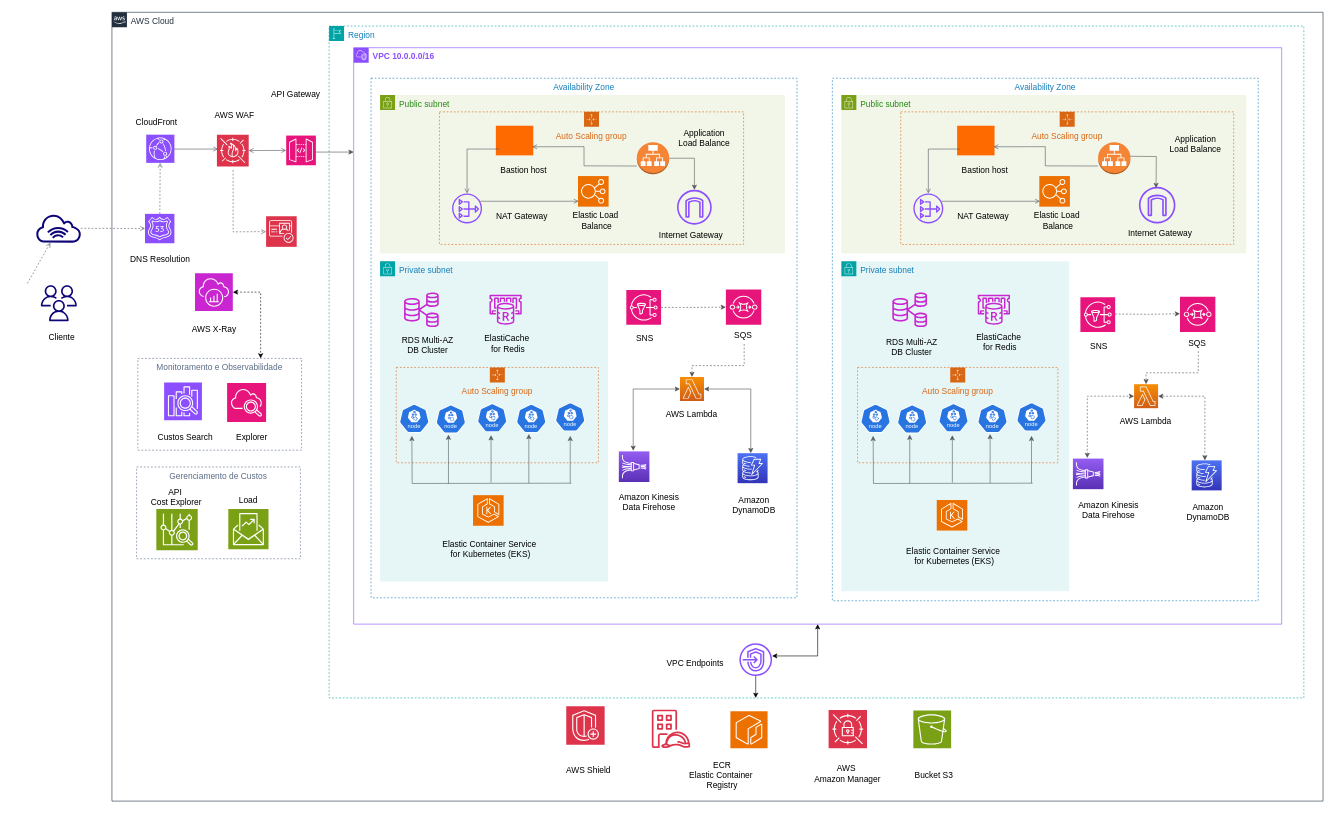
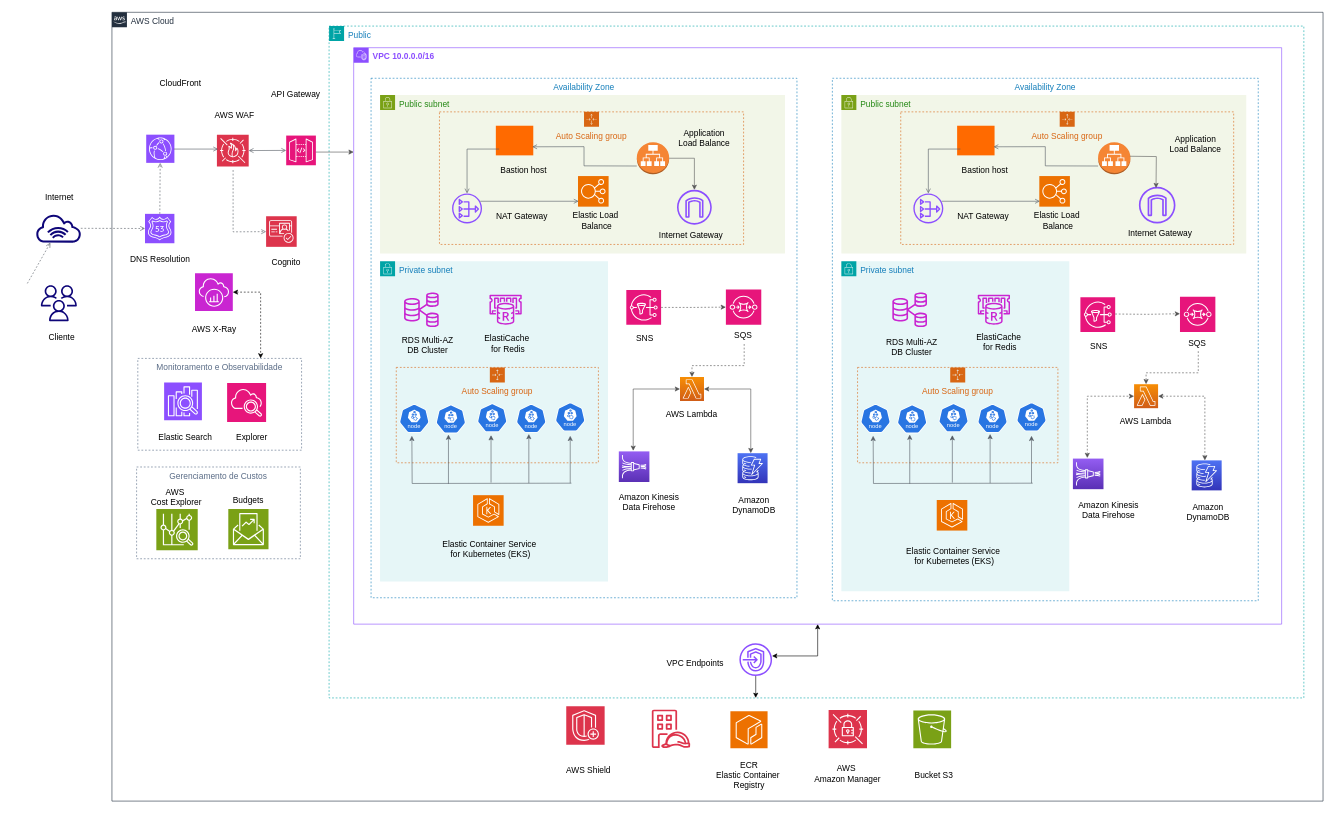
node "Region": label "Region" -> "Public"
node "CloudFront": moved (156, 122) -> (180, 83)
node "Internet": added
node "Cognito": added
node "Custos Search": label "Custos Search" -> "Elastic Search"
node "API Cost Explorer": label "API Cost Explorer" -> "AWS Cost Explorer"
node "Load": label "Load" -> "Budgets"
node "ECR Elastic Container Registry": moved (722, 776) -> (749, 776)
